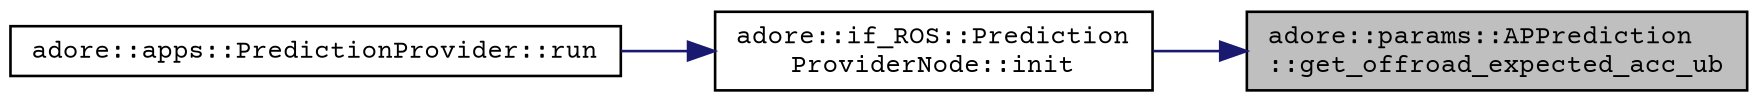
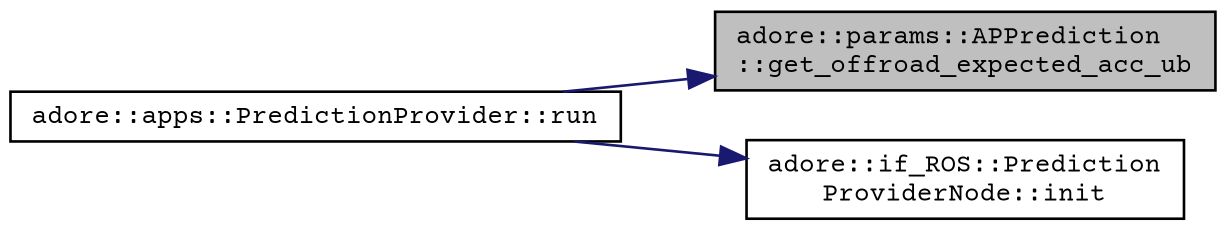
edge "adore::if_ROS::Prediction ProviderNode::init" -> "adore::params::APPrediction ::get_offroad_expected_acc_ub": now "adore::apps::PredictionProvider::run" -> "adore::params::APPrediction ::get_offroad_expected_acc_ub"
